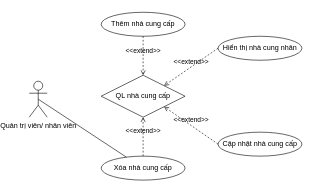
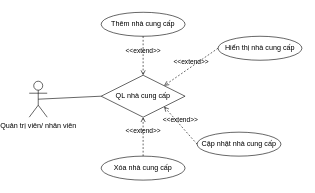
node "Hiển thị nhà cung nhân": label "Hiển thị nhà cung nhân" -> "Hiển thị nhà cung cấp"
edge "Quản trị viên/ nhân viên" -- "Xóa nhà cung cấp": now "Quản trị viên/ nhân viên" -- "QL nhà cung cấp"
node "Cập nhật nhà cung cấp": moved (260, 144) -> (239, 144)
